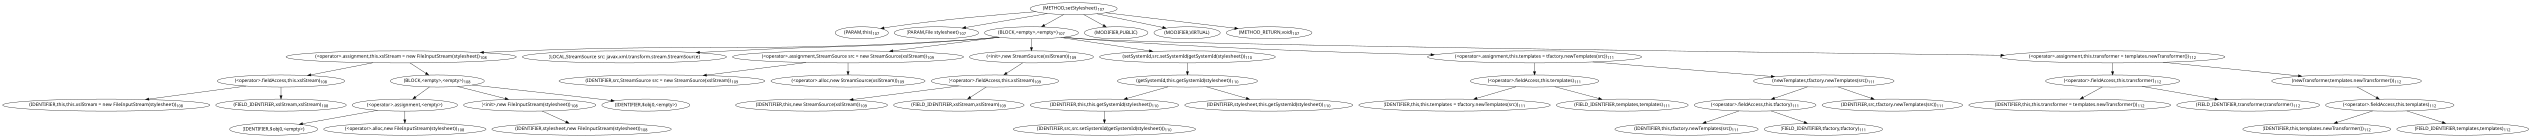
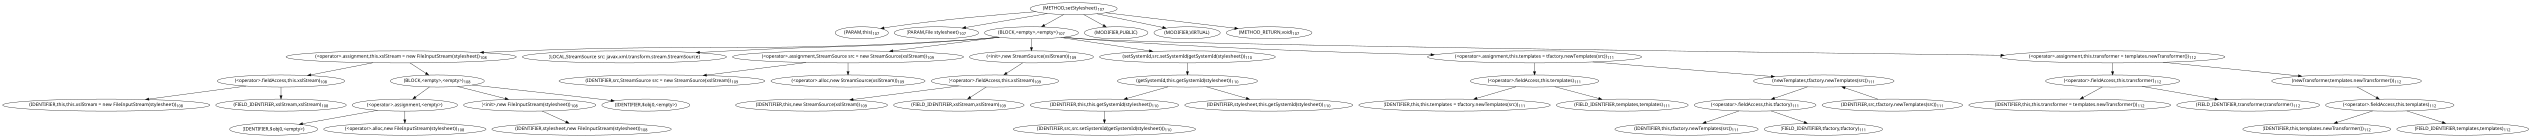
edge "(newTemplates,tfactory.newTemplates(src))" -> "(IDENTIFIER,src,tfactory.newTemplates(src))": reversed
